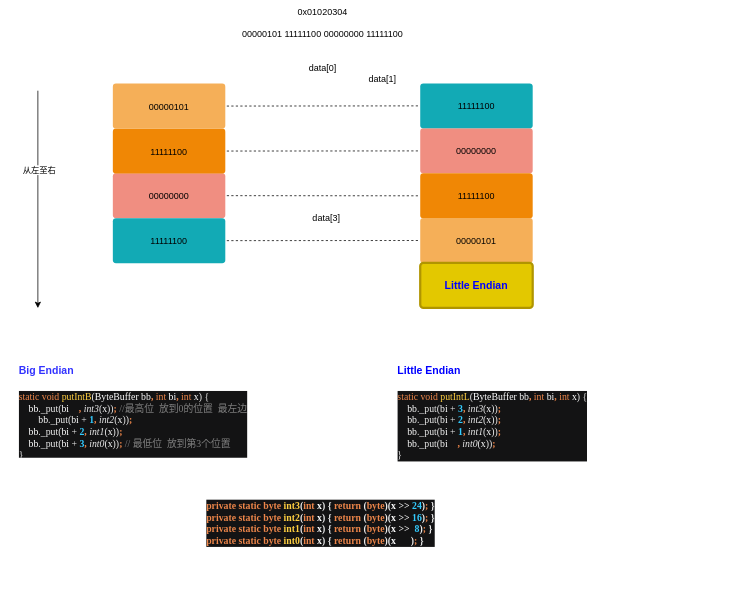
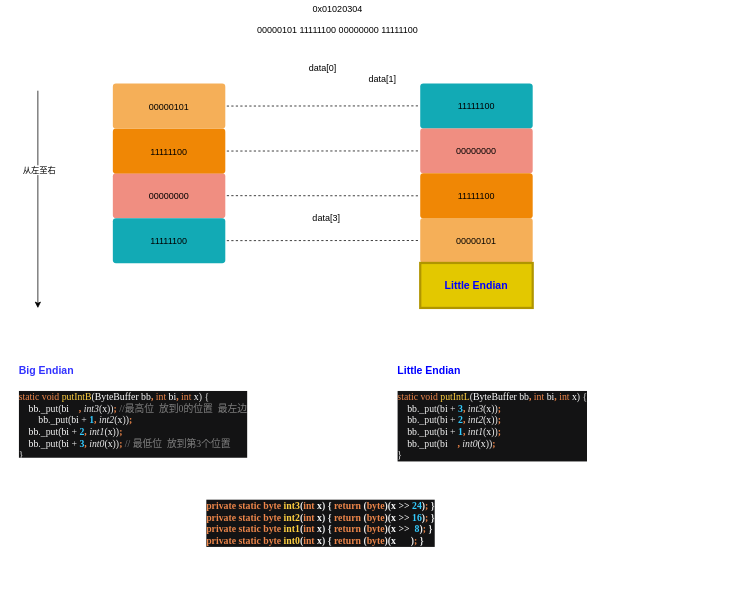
node "0x01020304 00000101 11111100 00000000 11111100": moved (323, 23) -> (338, 19)
node "Little Endian": shape rounded rectangle -> rectangle
